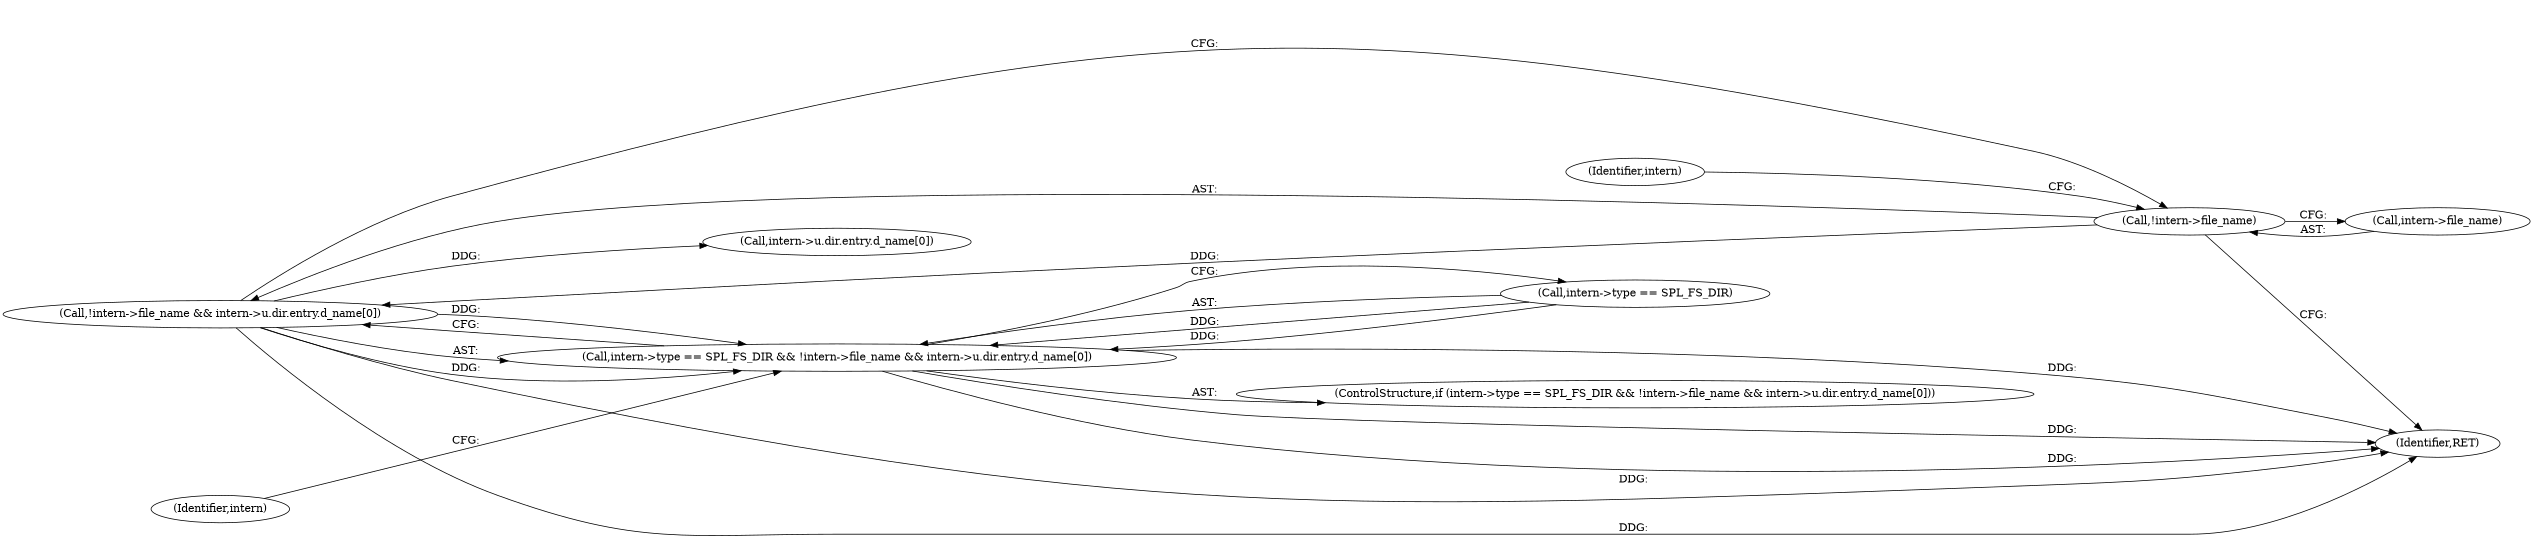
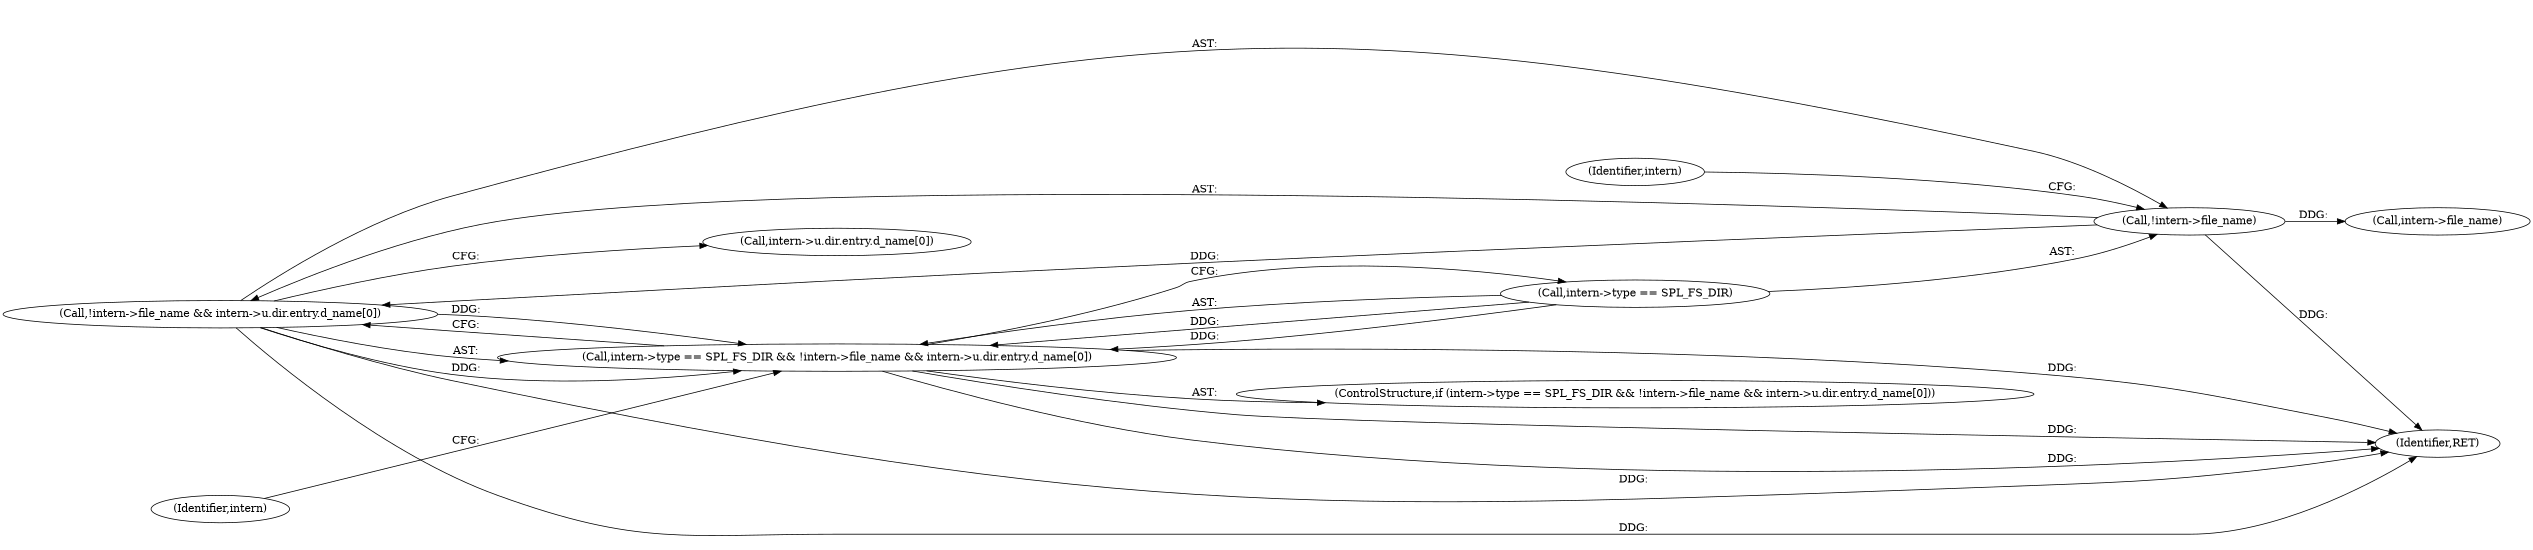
edge "(Call,!intern->file_name && intern->u.dir.entry.d_name[0])" -> "(Call,!intern->file_name)": label "CFG: " -> "AST: "
edge "(Call,!intern->file_name)" -> "(Call,intern->file_name)": label "CFG: " -> "DDG: "
edge "(Call,intern->file_name)" -> "(Call,!intern->file_name)": now "(Call,intern->type == SPL_FS_DIR)" -> "(Call,!intern->file_name)"
edge "(Call,!intern->file_name && intern->u.dir.entry.d_name[0])" -> "(Call,intern->u.dir.entry.d_name[0])": label "DDG: " -> "CFG: "
edge "(Call,!intern->file_name)" -> "(Identifier,RET)": label "CFG: " -> "DDG: "
